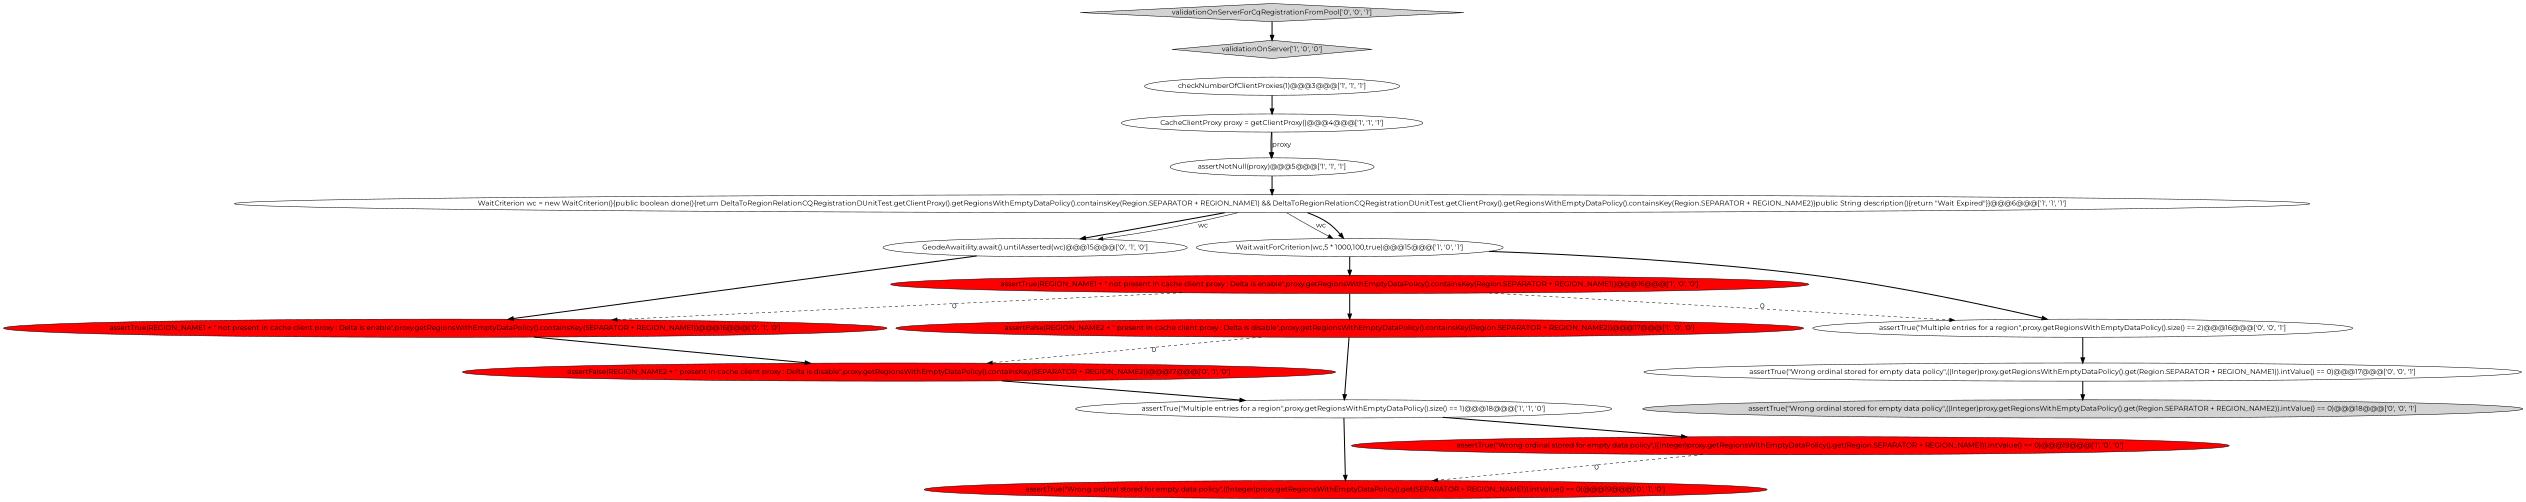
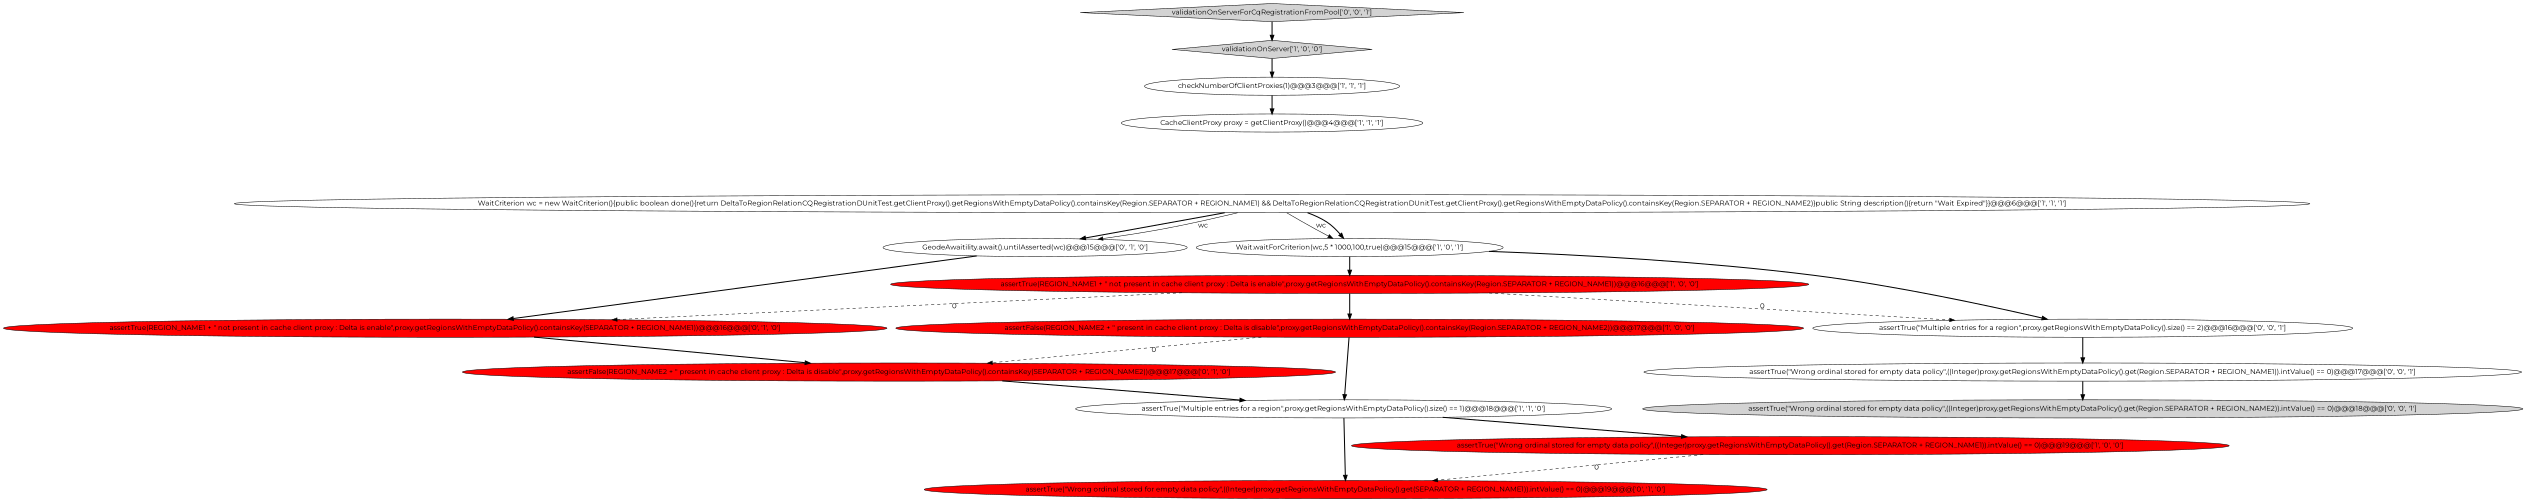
edge "validationOnServer['1', '0', '0']" -> "checkNumberOfClientProxies(1)@@@3@@@['1', '1', '1']": added
node "assertNotNull(proxy)@@@5@@@['1', '1', '1']": removed
